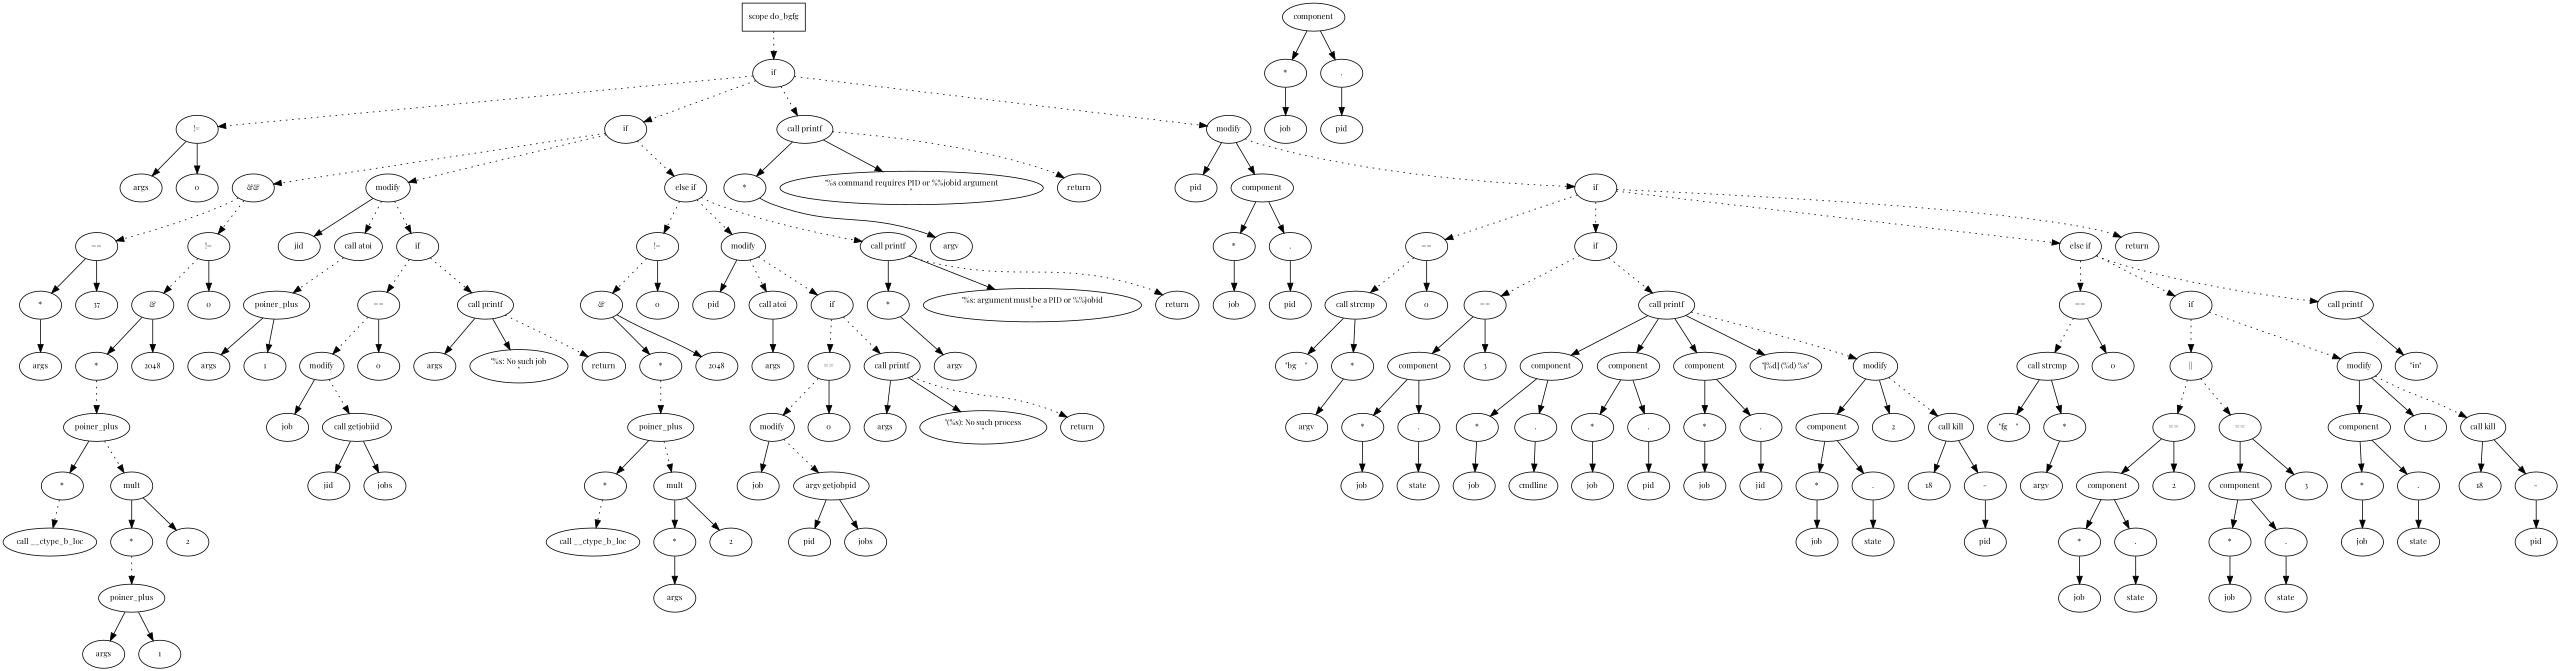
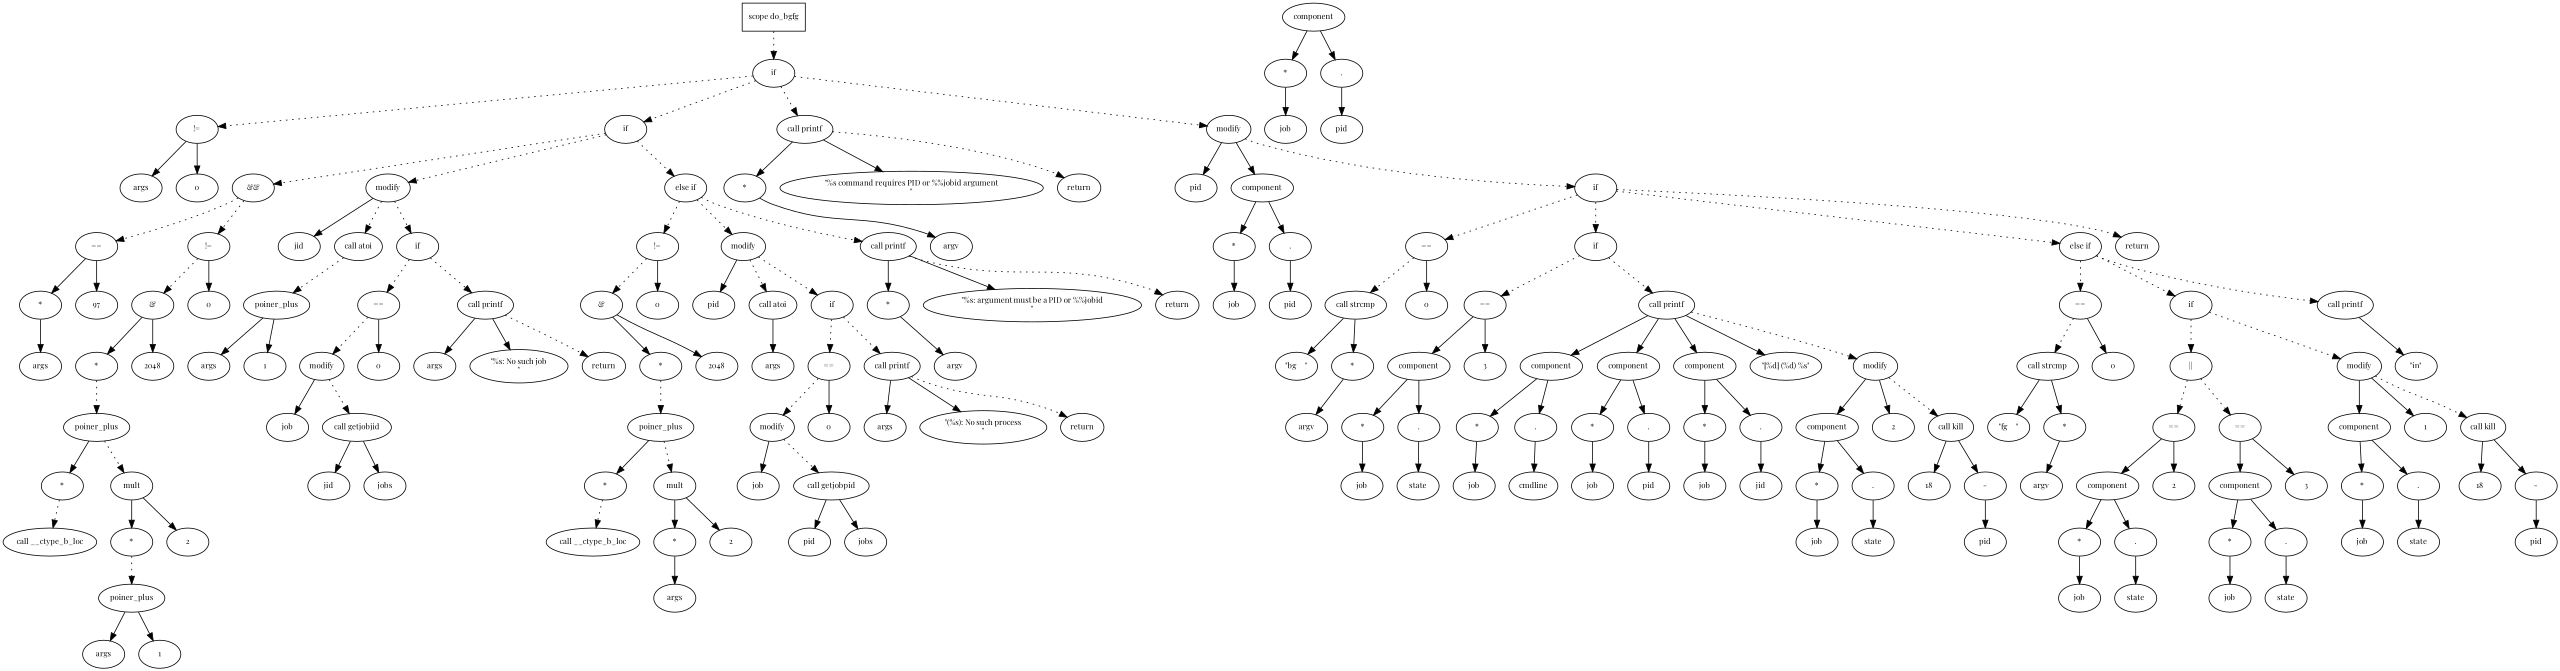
node "37": label "37" -> "97"
node "argv getjobpid": label "argv getjobpid" -> "call getjobpid"
